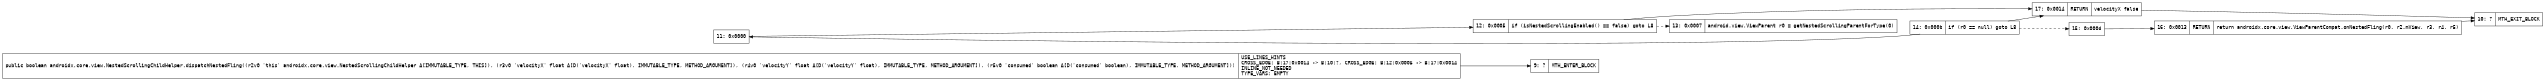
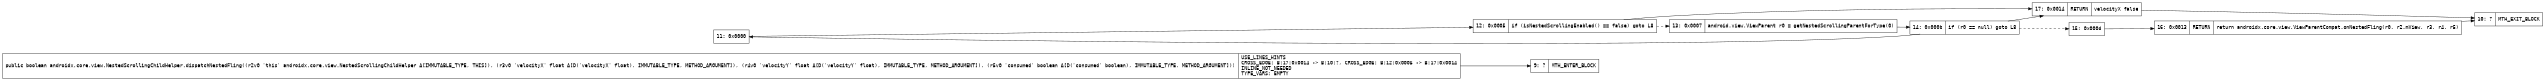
edge "13: 0x0007" -> "14: 0x000b": added
